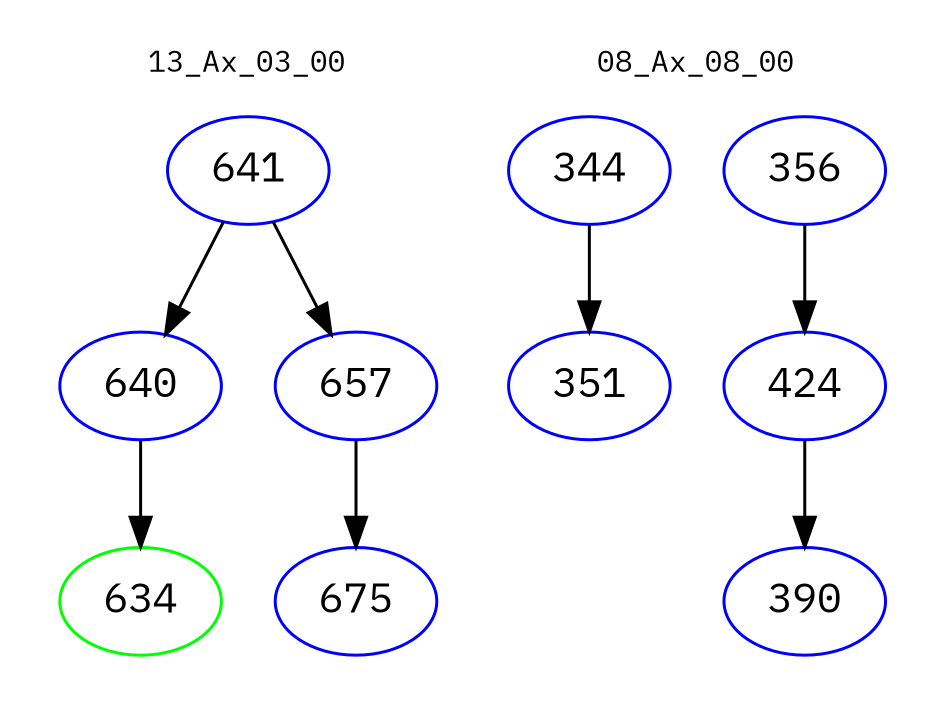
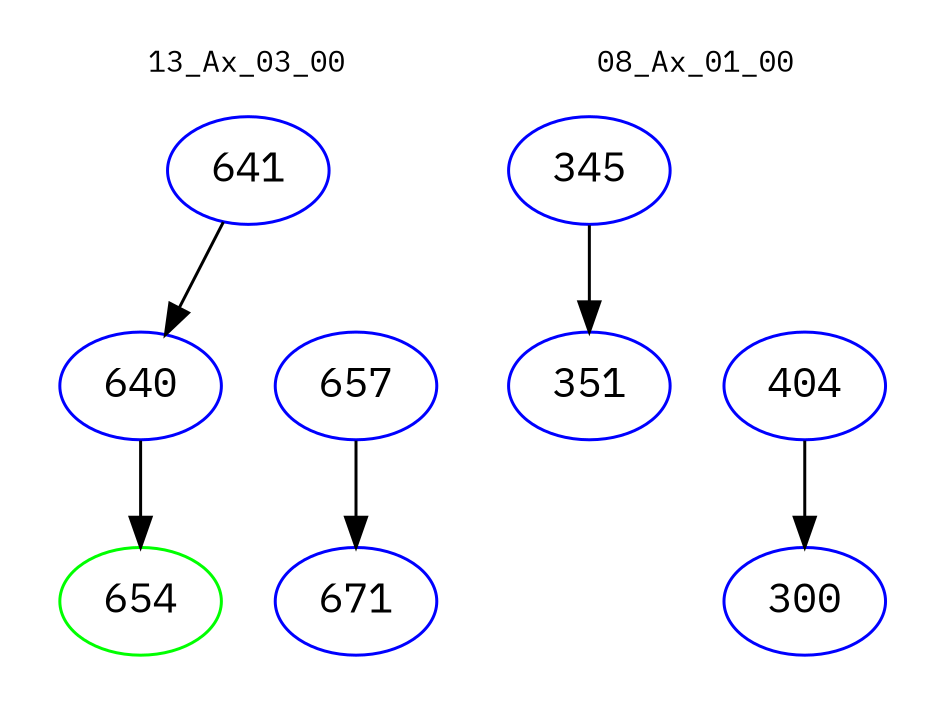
cluster "08_Ax_08_00": label "08_Ax_08_00" -> "08_Ax_01_00"
node "344": label "344" -> "345"
node "356": removed
edge "641" -> "657": removed
node "424": label "424" -> "404"
node "634": label "634" -> "654"
node "675": label "675" -> "671"
node "390": label "390" -> "300"
